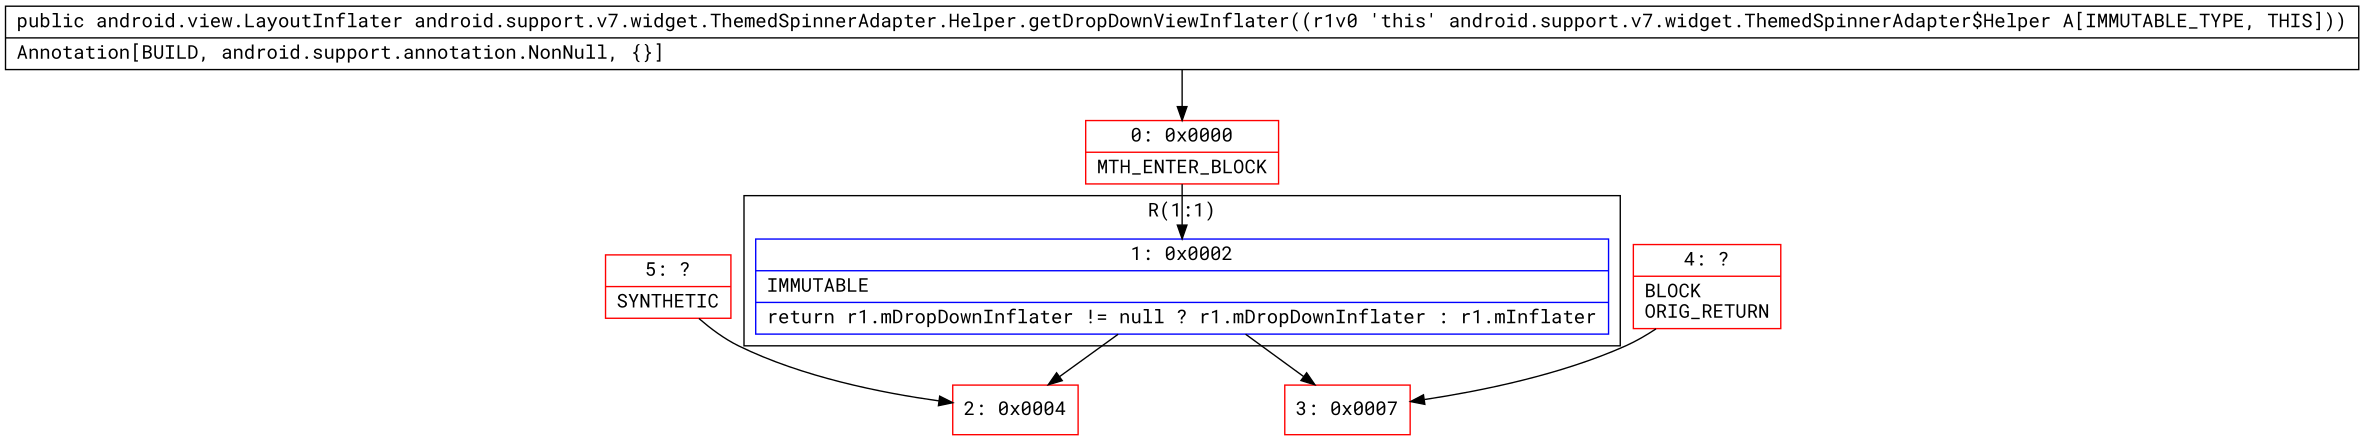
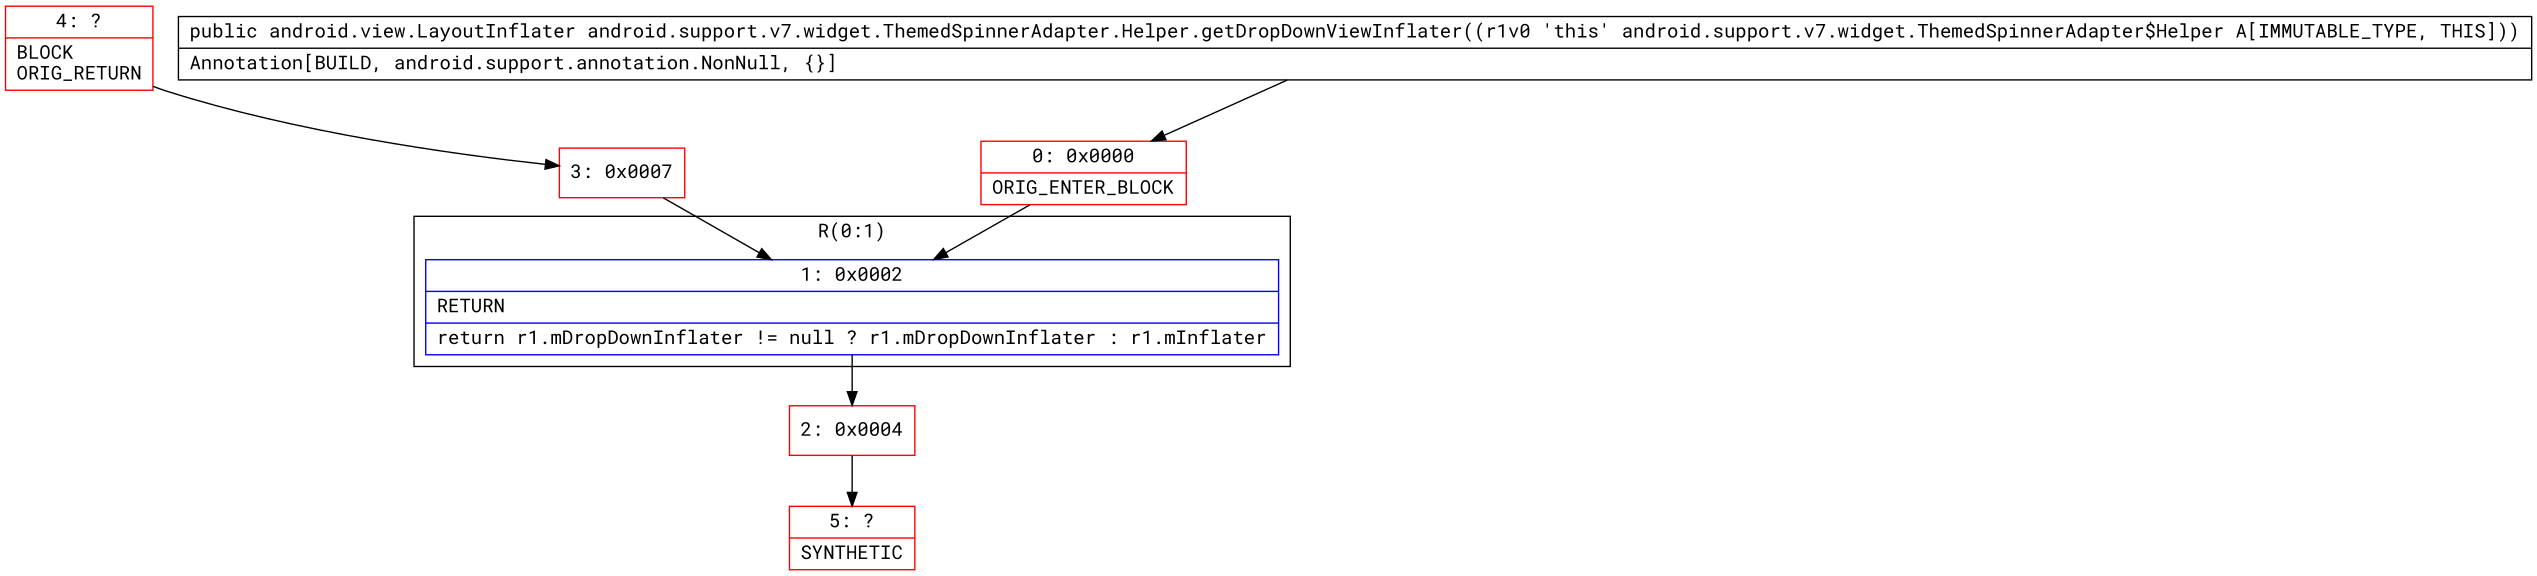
node "0: 0x0000": text "MTH_ENTER_BLOCK" -> "ORIG_ENTER_BLOCK"
cluster "R(1:1)": label "R(1:1)" -> "R(0:1)"
node "1: 0x0002": text "IMMUTABLE" -> "RETURN"
edge "1: 0x0002" -> "3: 0x0007": reversed
edge "5: ?" -> "2: 0x0004": reversed
